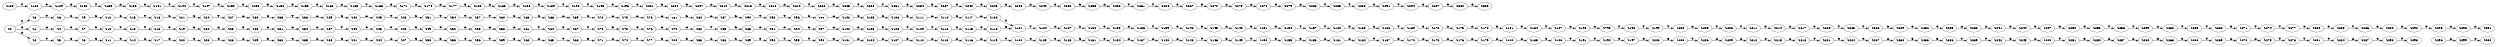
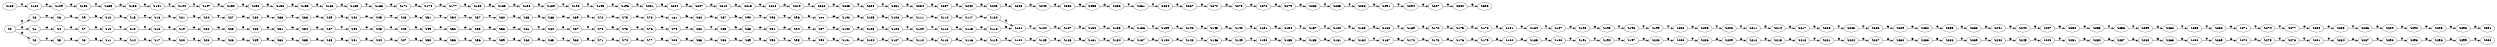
node "S793": label "S793" -> "S193"
edge "S74" -> "S77": label "T" -> "A"
edge "S293" -> "S296": added, label "G"
